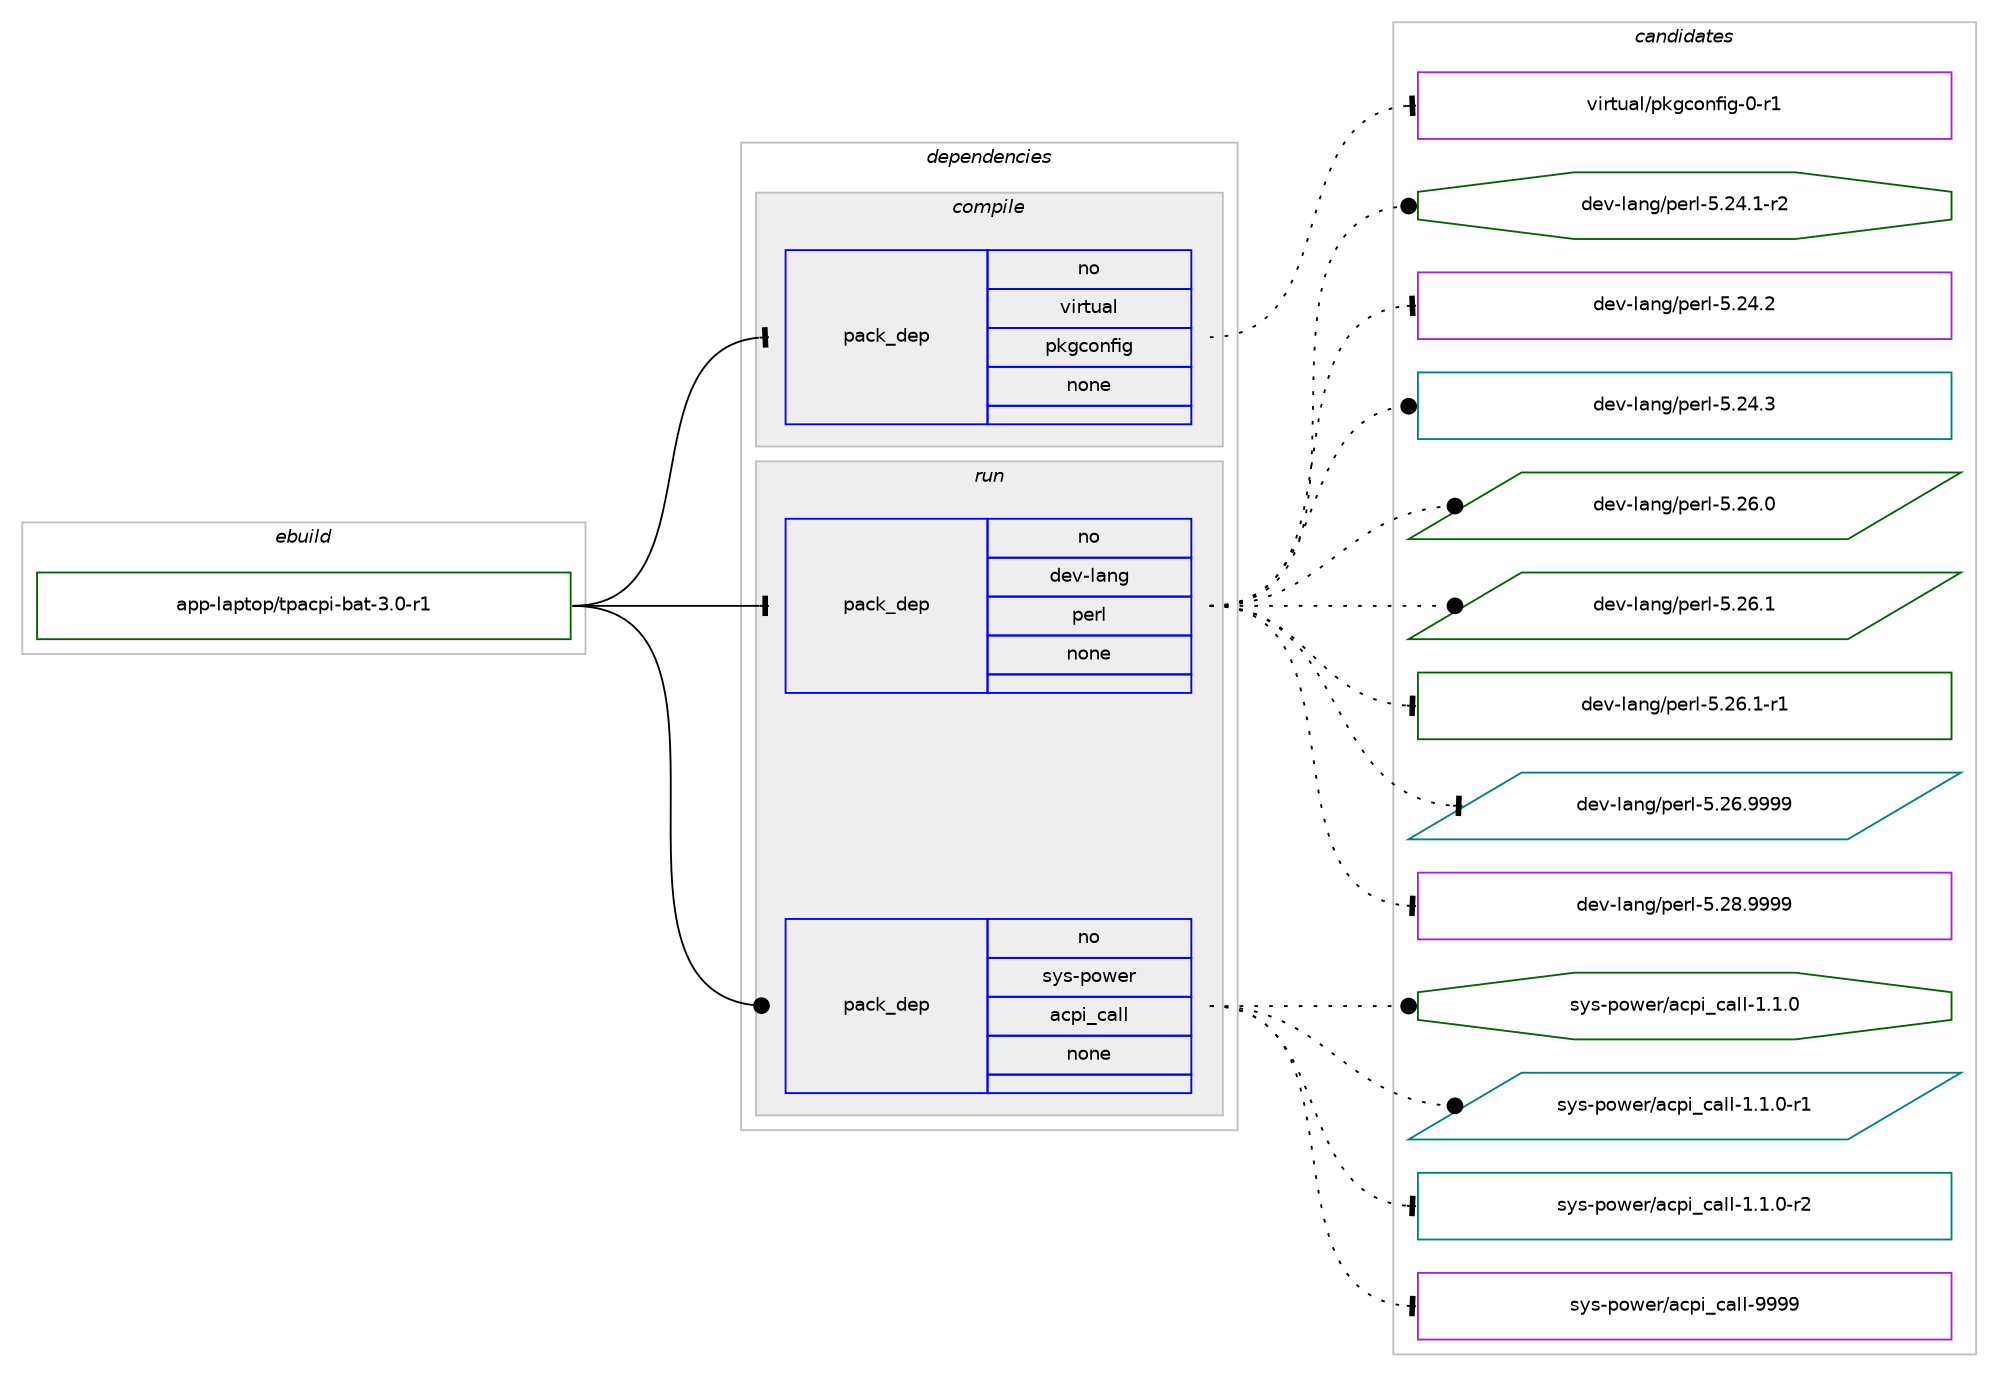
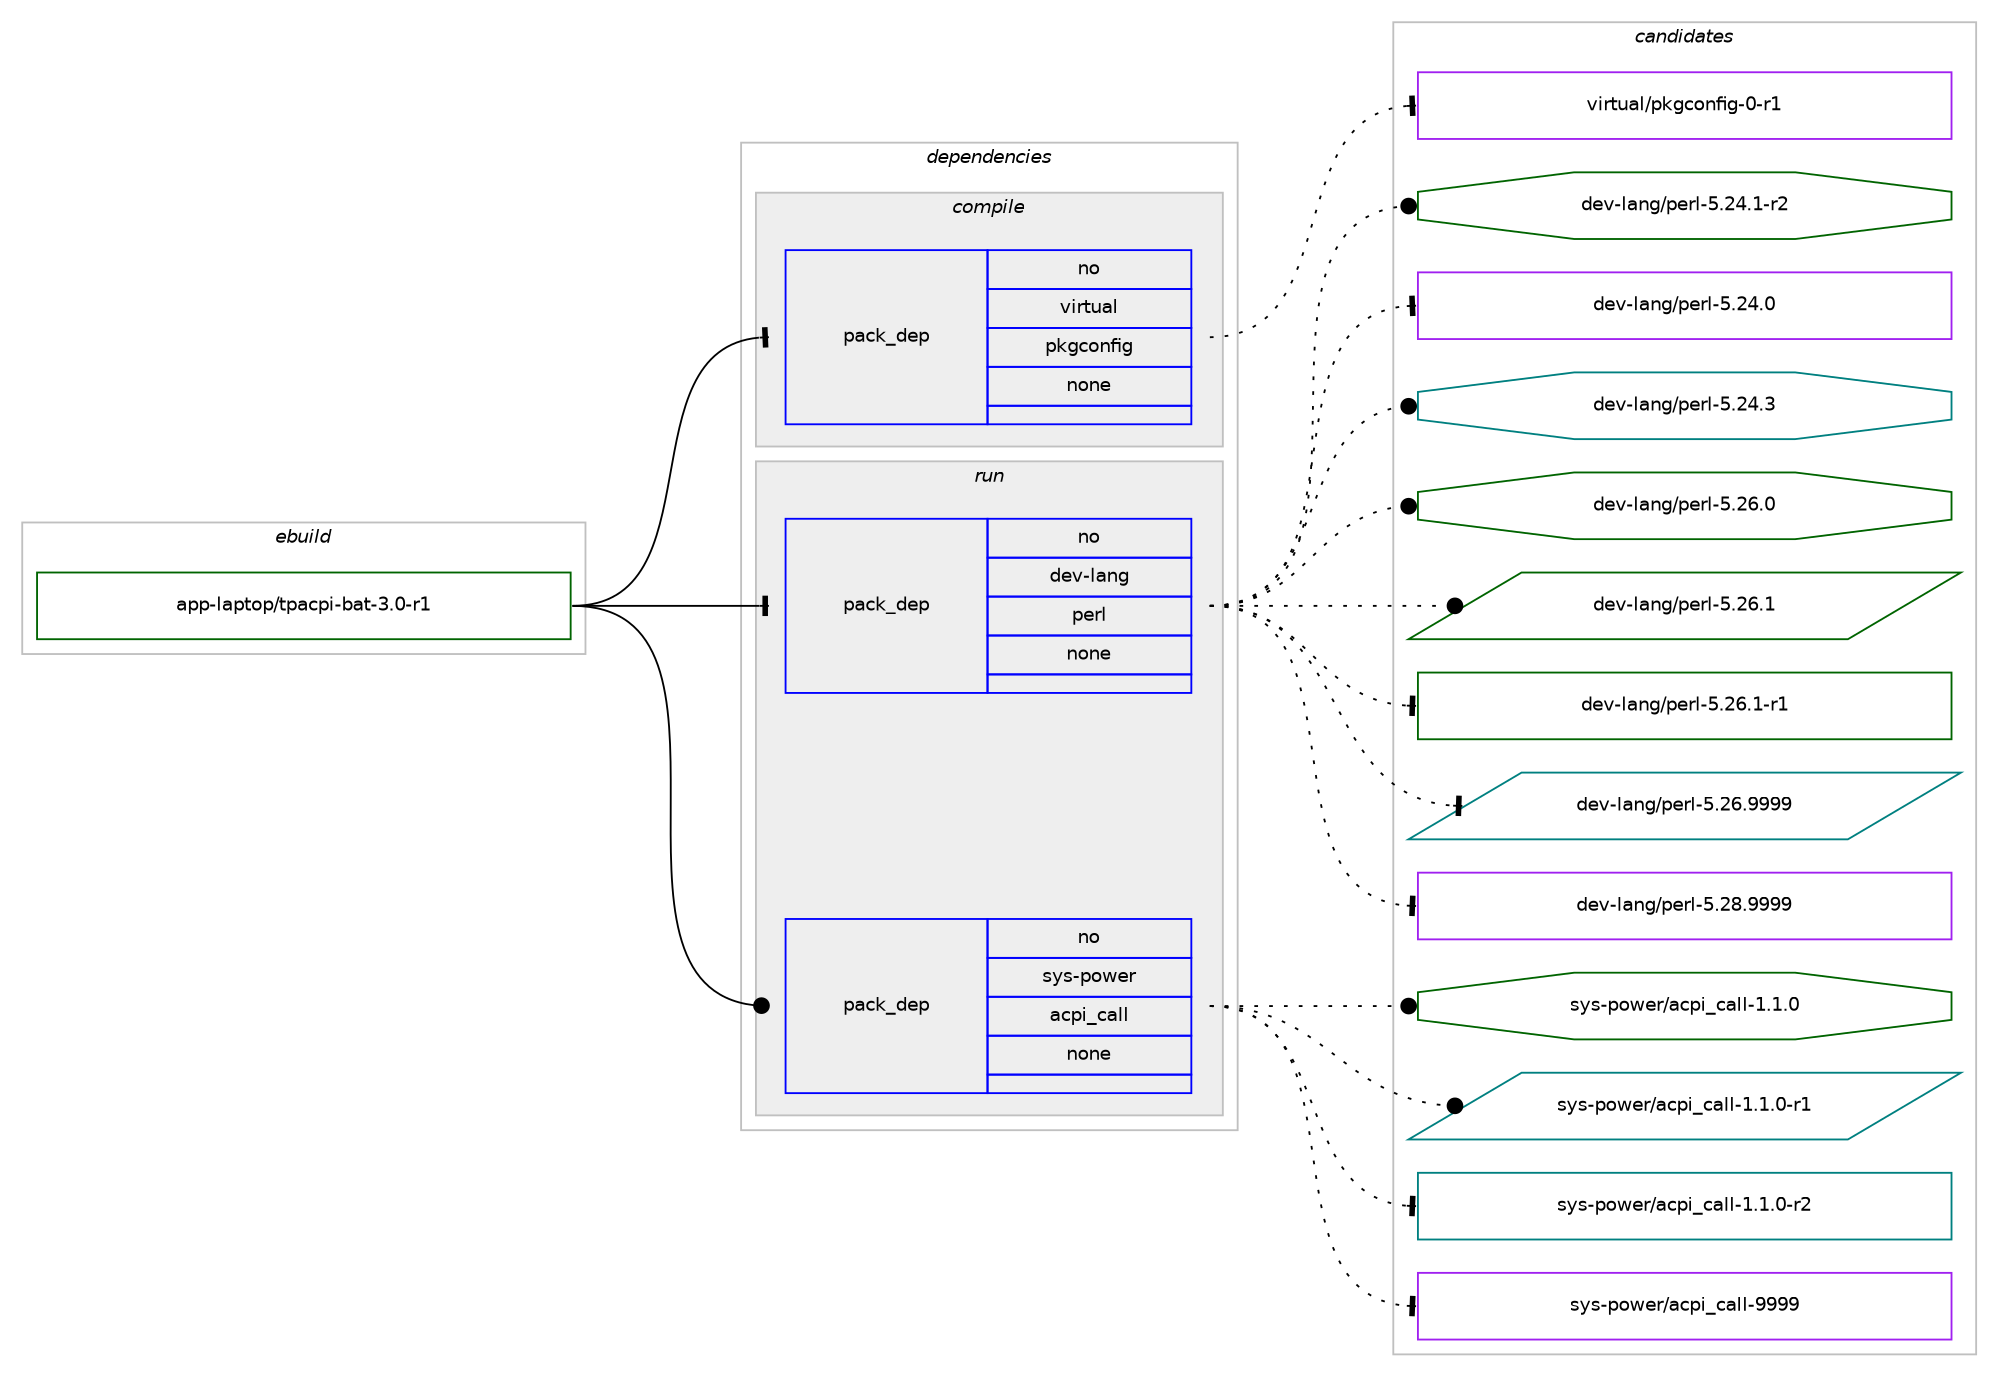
node "dev-lang/perl-5.24.2": label "dev-lang/perl-5.24.2" -> "dev-lang/perl-5.24.0"
node "dev-lang/perl-5.24.3": shape box -> octagon
node "dev-lang/perl-5.26.0": shape parallelogram -> octagon
